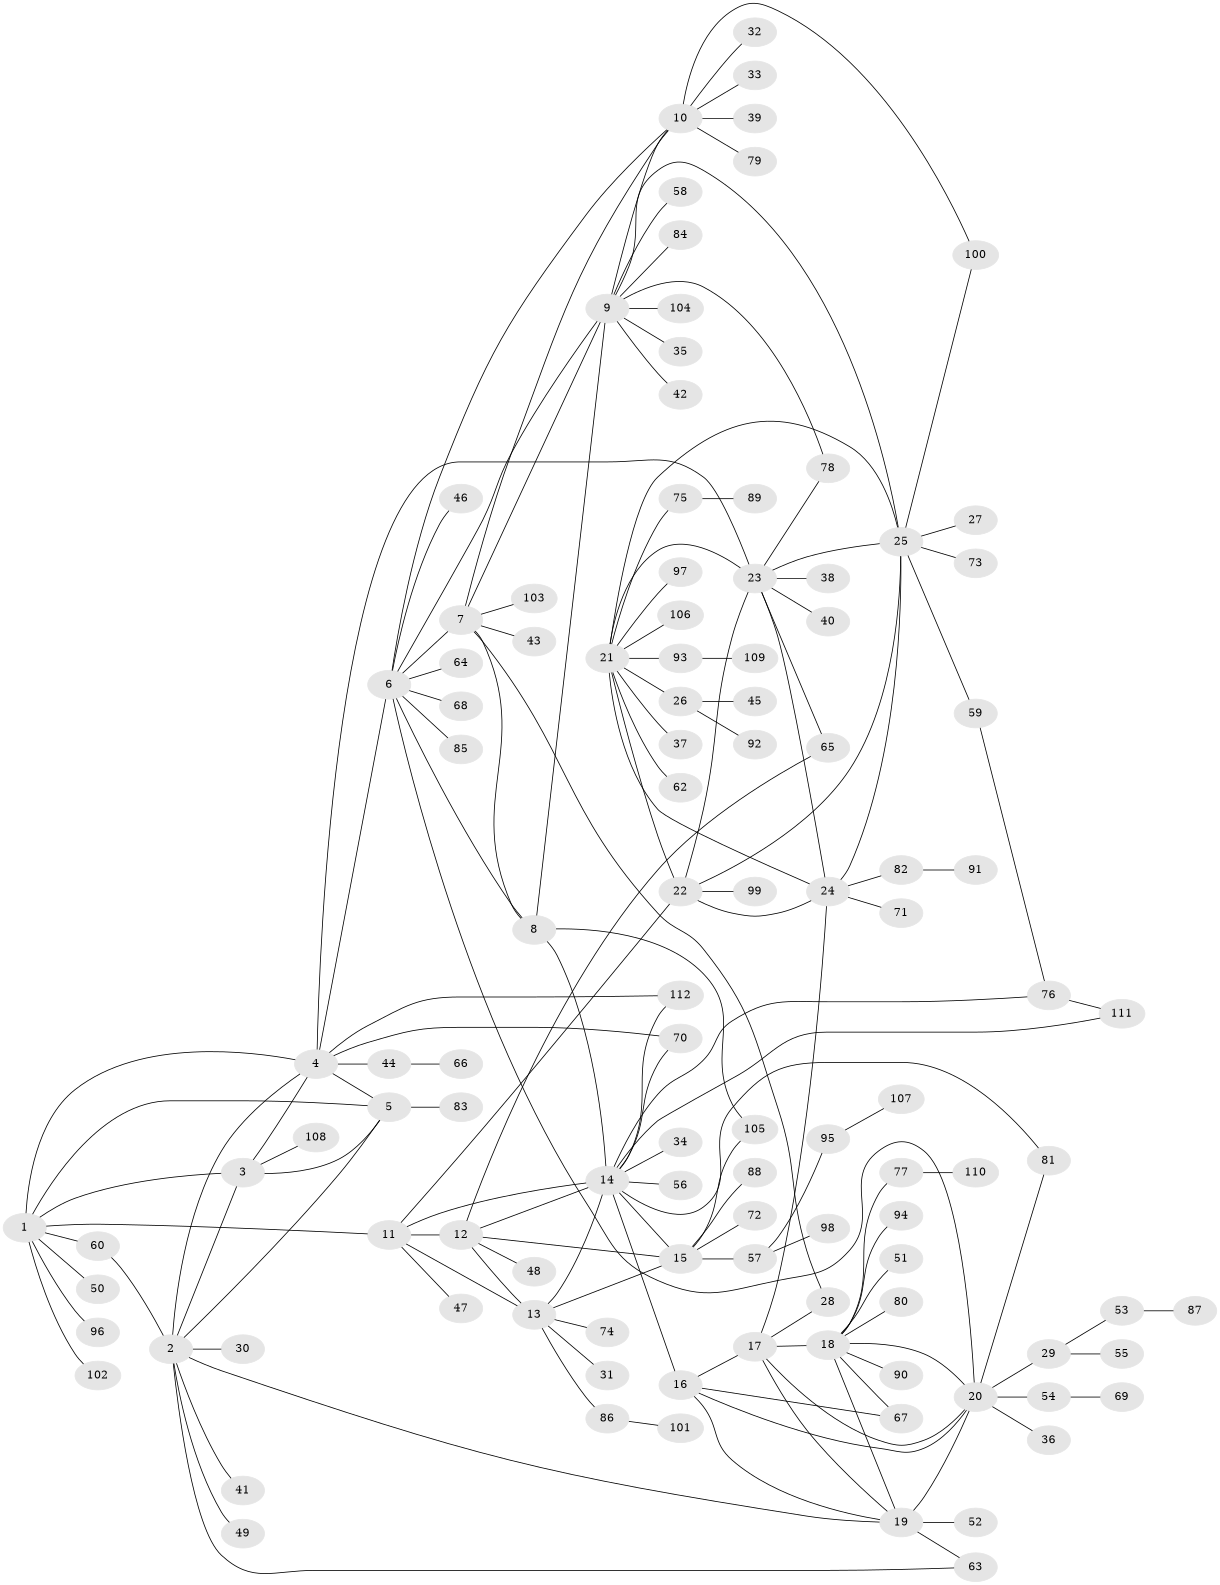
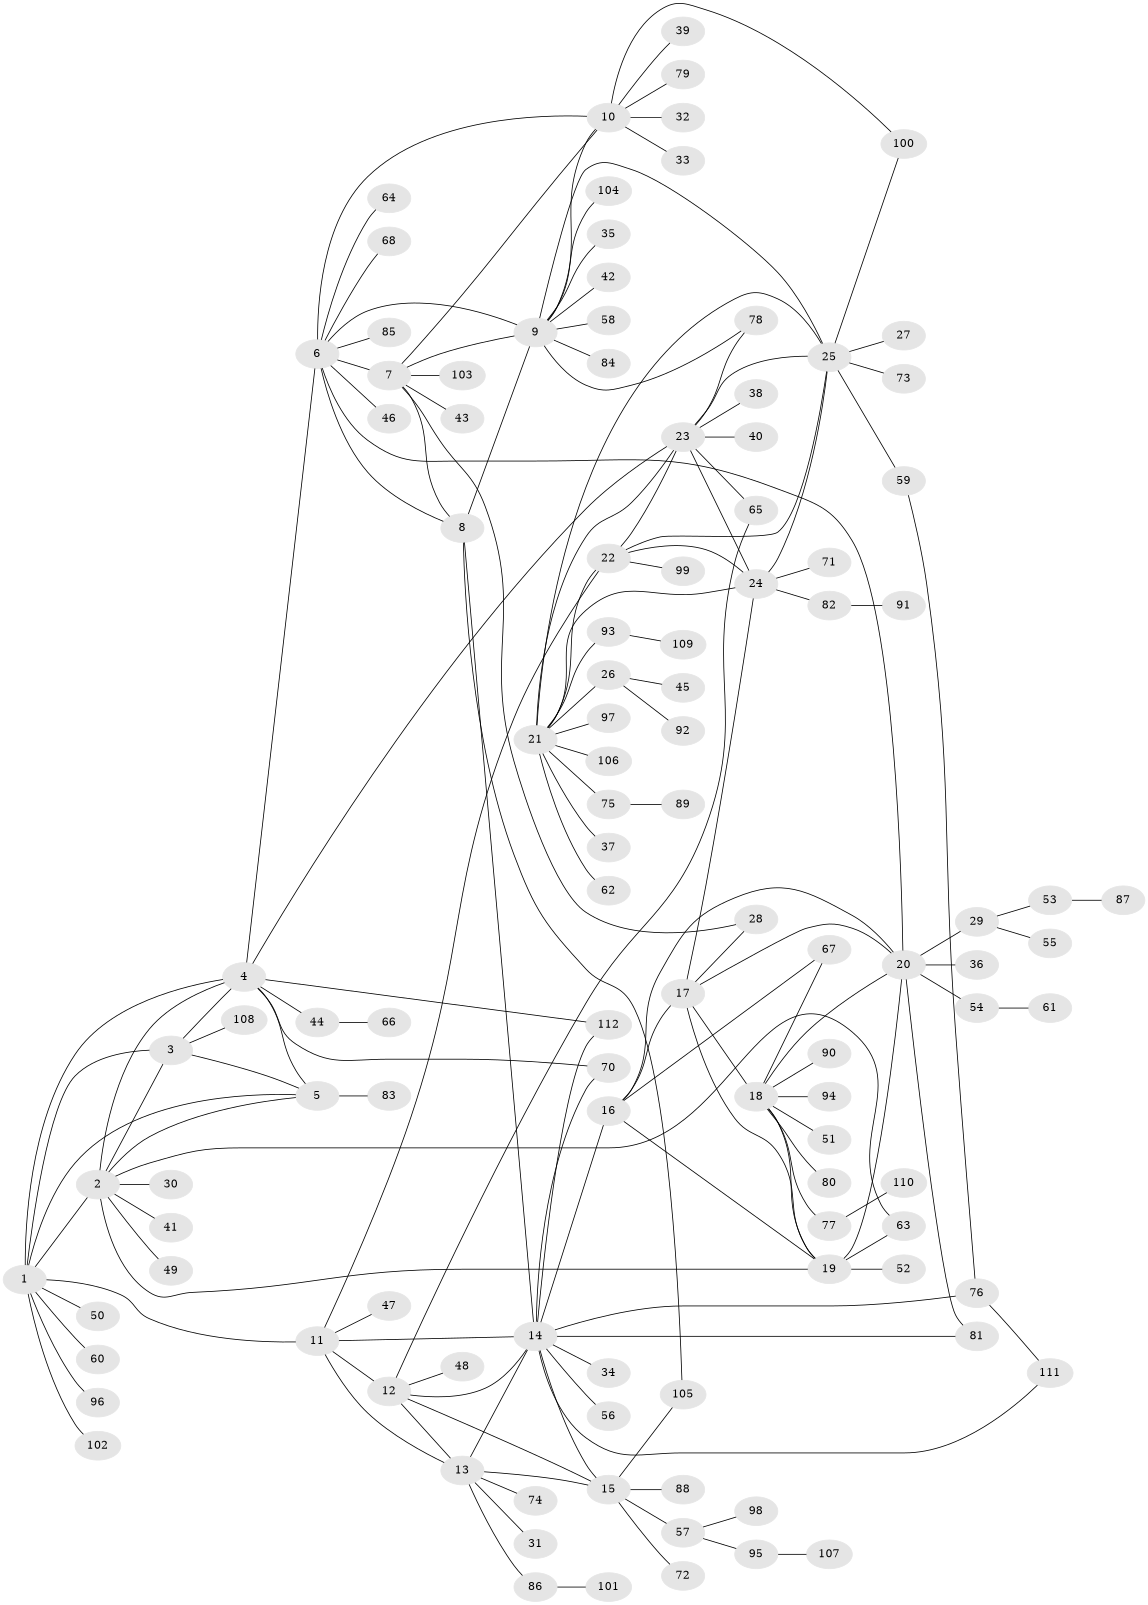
edge "60" -- "2": now "1" -- "2"
node "69": label "69" -> "61"
